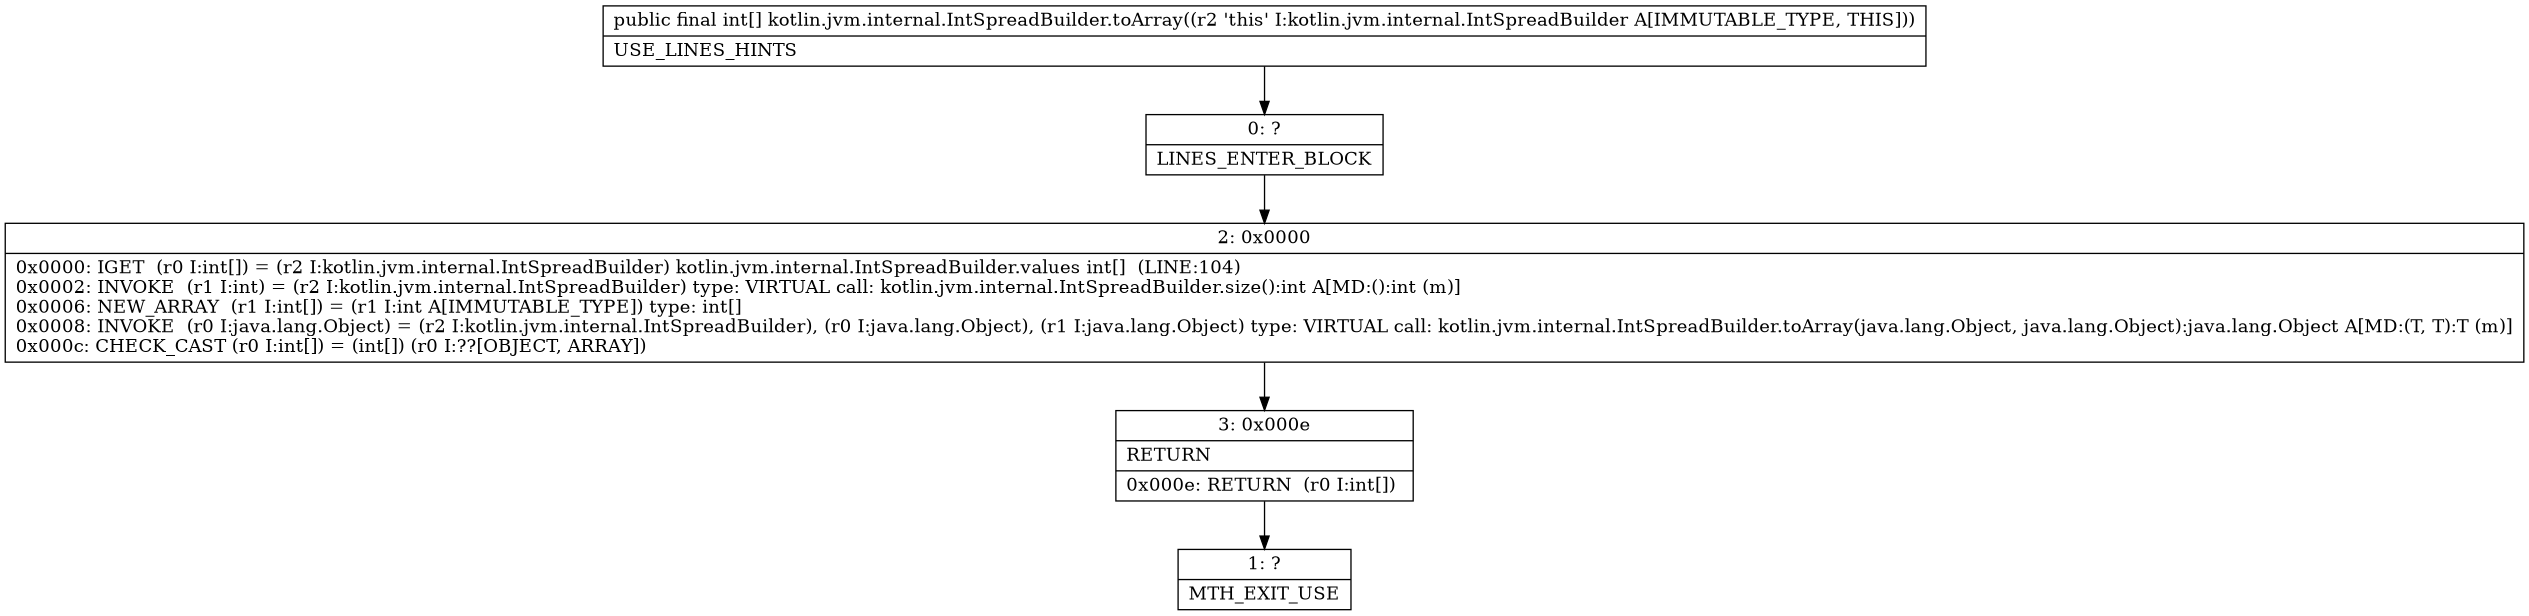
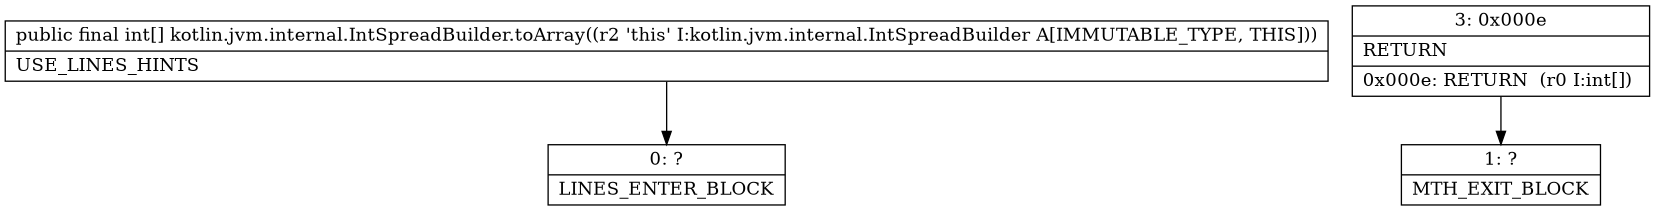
node "2: 0x0000": removed
node "1: ?": text "MTH_EXIT_USE" -> "MTH_EXIT_BLOCK"
